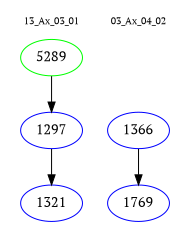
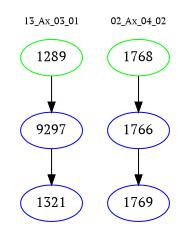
cluster "03_Ax_04_02": label "03_Ax_04_02" -> "02_Ax_04_02"
node "5289": label "5289" -> "1289"
node "1768": added
node "1297": label "1297" -> "9297"
node "1366": label "1366" -> "1766"
